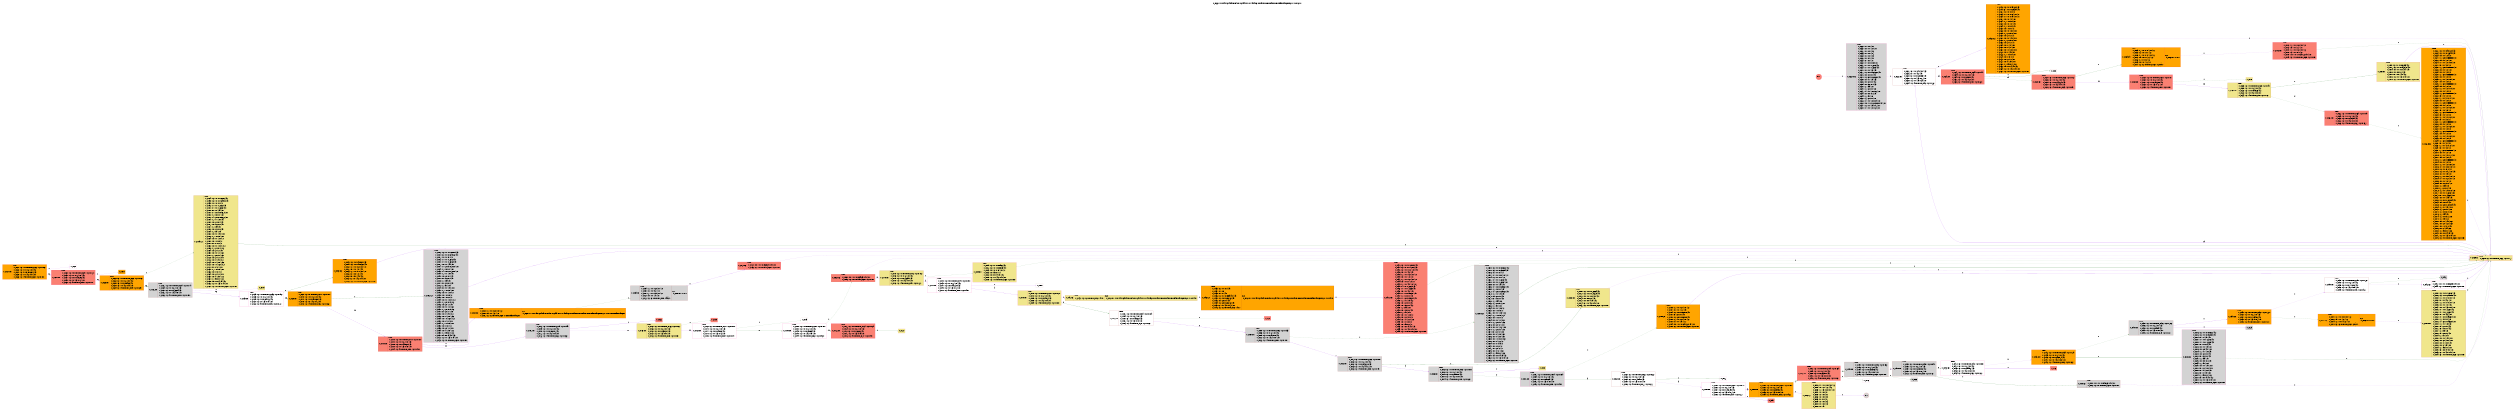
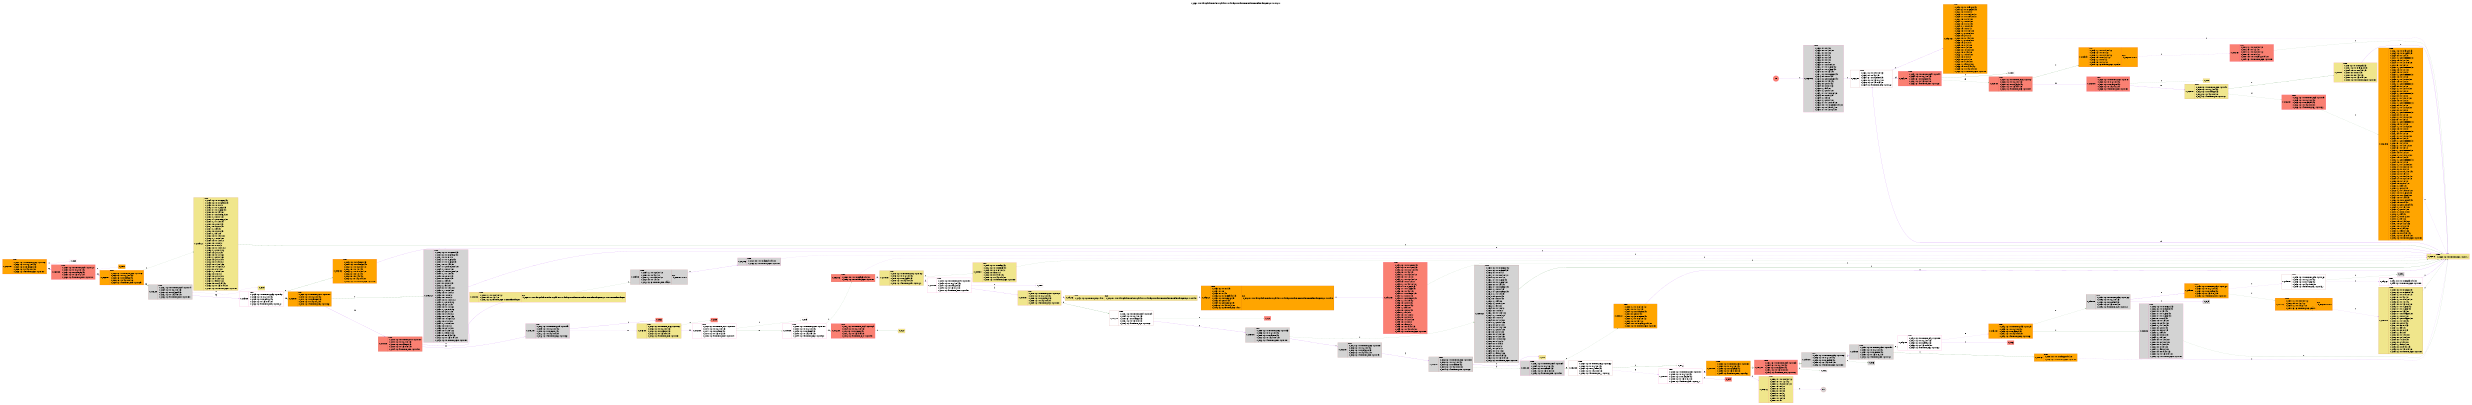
node "0x401f4b [15]": fillcolor salmon -> lightgrey
node "0x401d3b [30]": removed
node "0x401f2d [12]": fillcolor orange -> khaki
node "0x401cf0 [15]": fillcolor lightgrey -> orange
